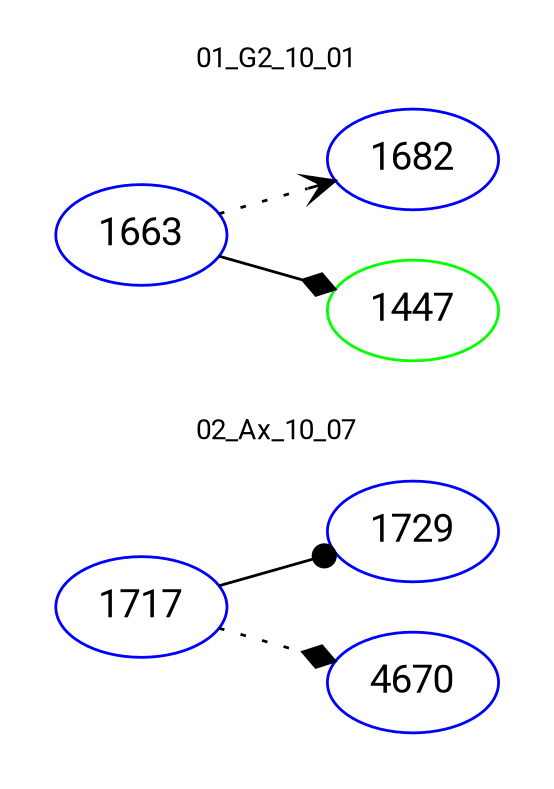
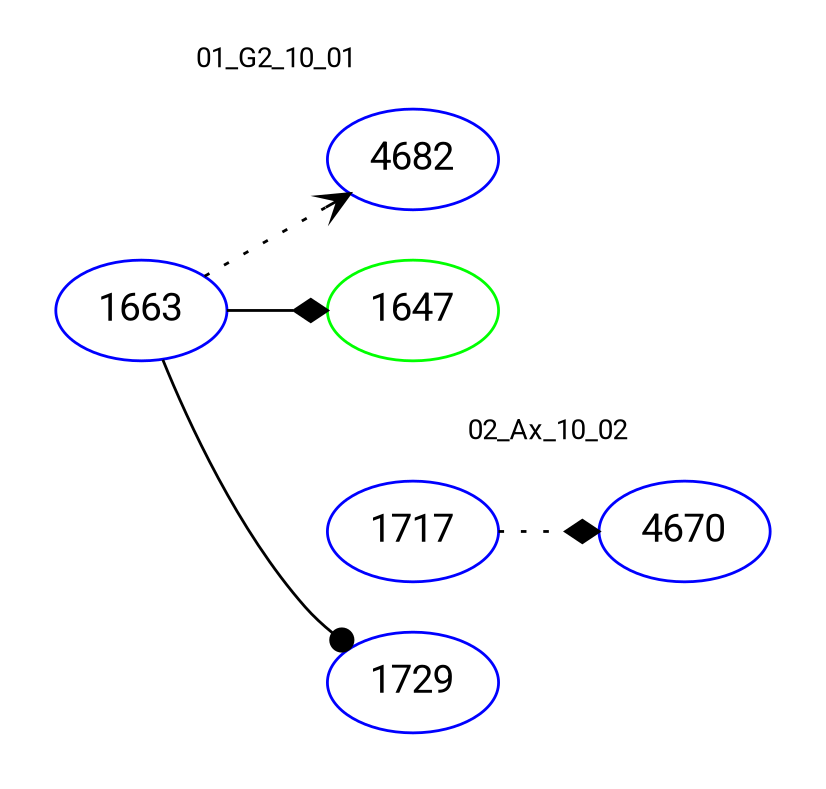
node "1682": label "1682" -> "4682"
node "1447": label "1447" -> "1647"
cluster "02_Ax_10_07": label "02_Ax_10_07" -> "02_Ax_10_02"
edge "1717" -> "1729": now "1663" -> "1729"
